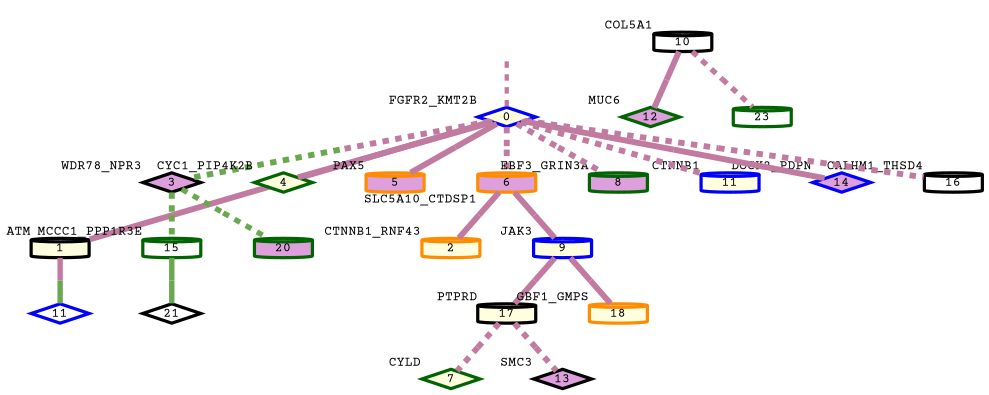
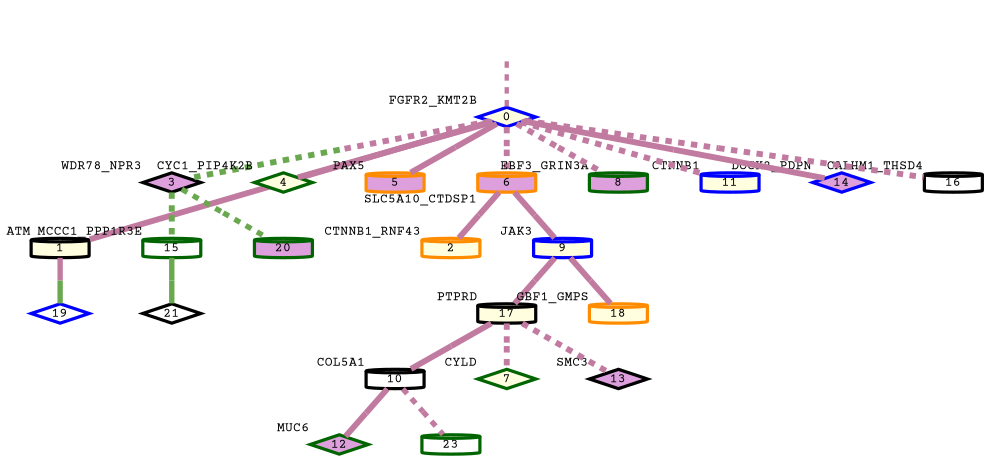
node "11": label "11" -> "19"
edge "17 PTPRD" -> "10 COL5A1": added
